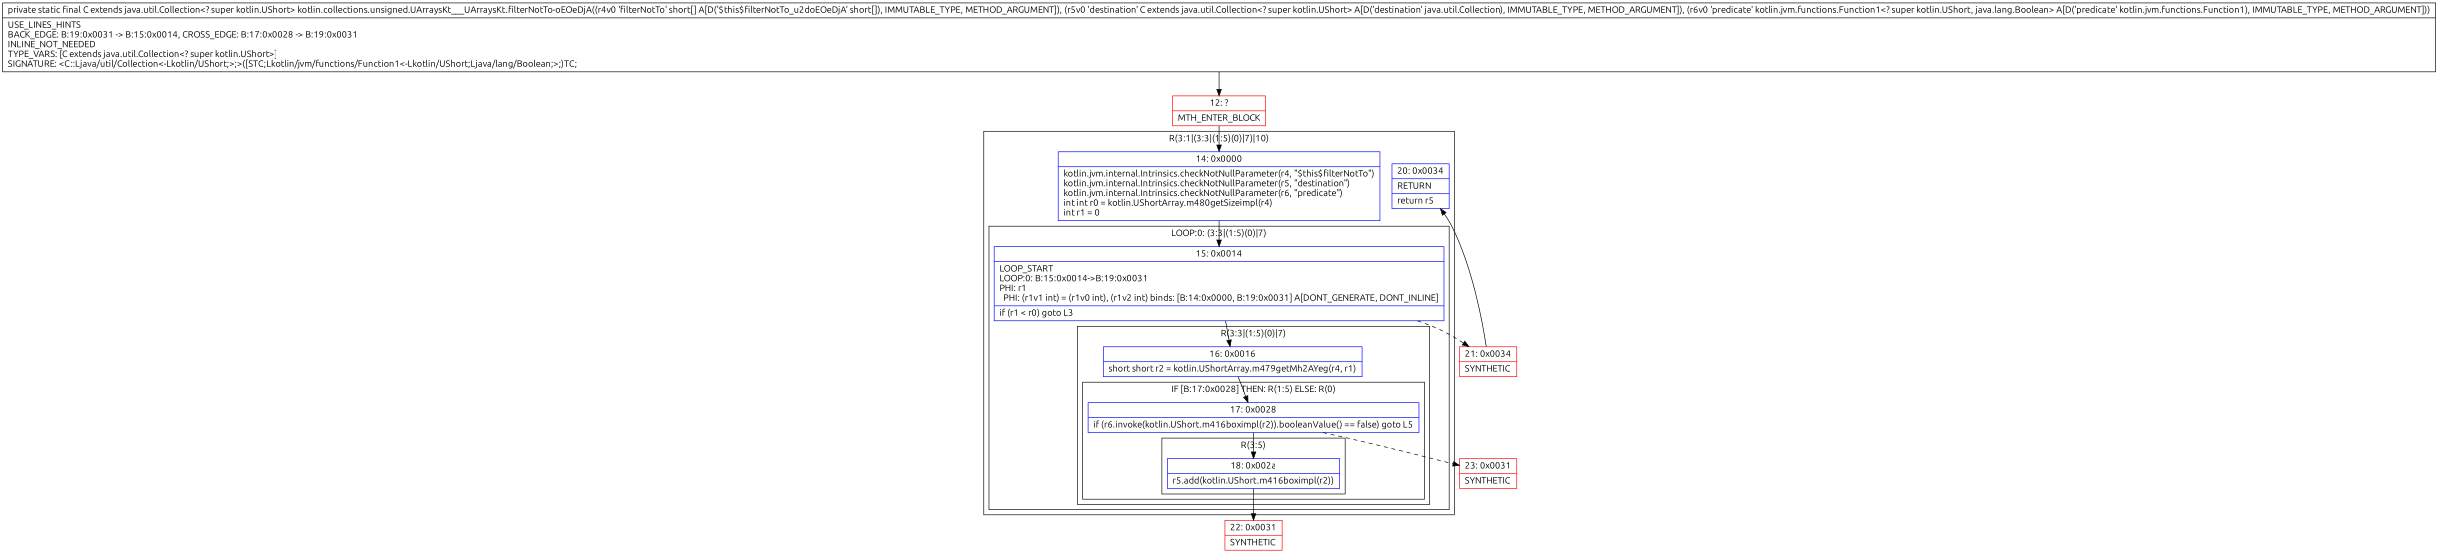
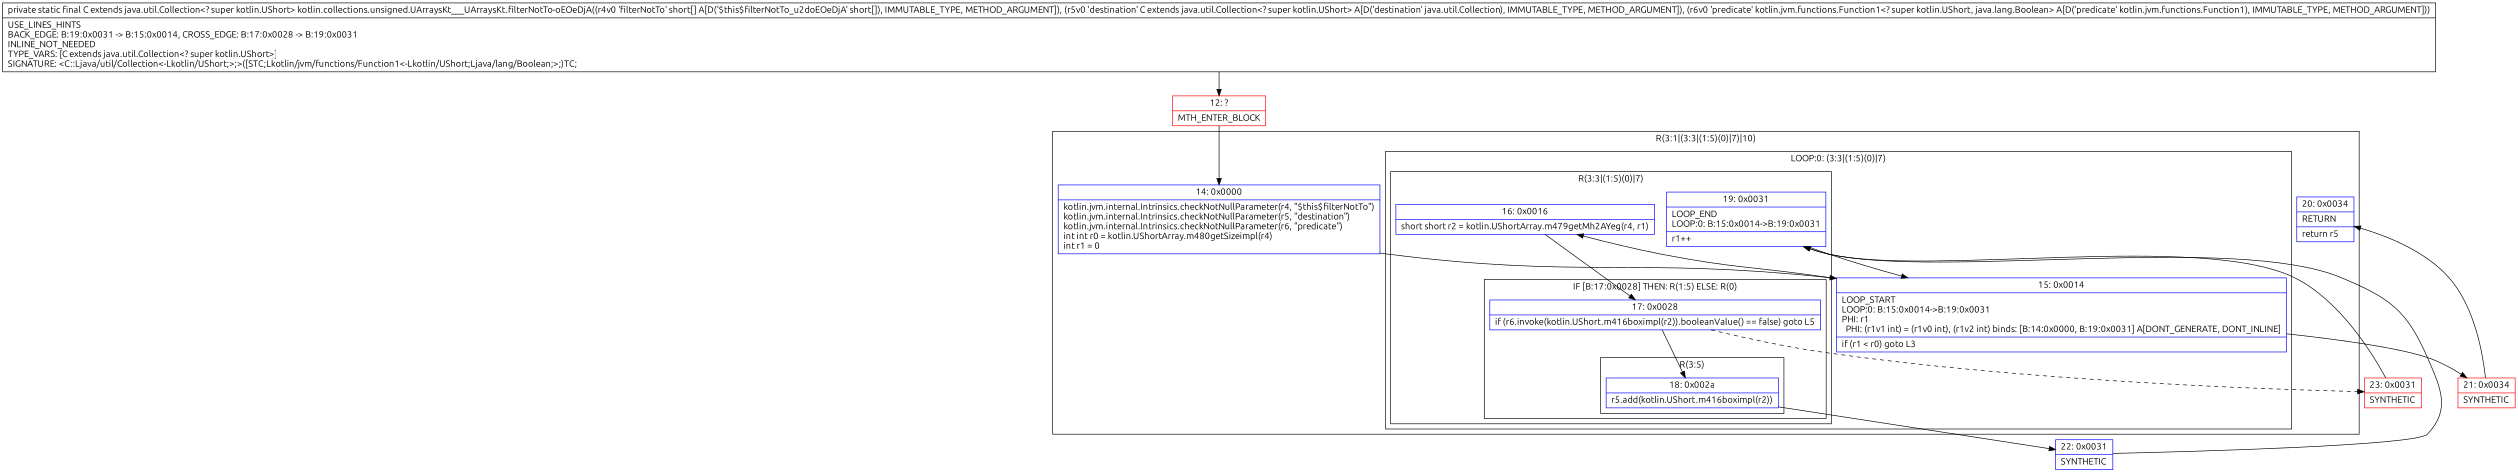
node "19: 0x0031": added
edge "15: 0x0014" -> "21: 0x0034": style dashed -> solid
node "22: 0x0031": color red -> blue
